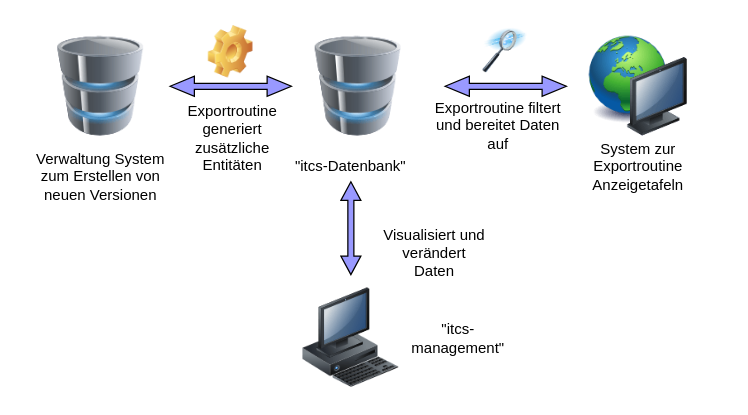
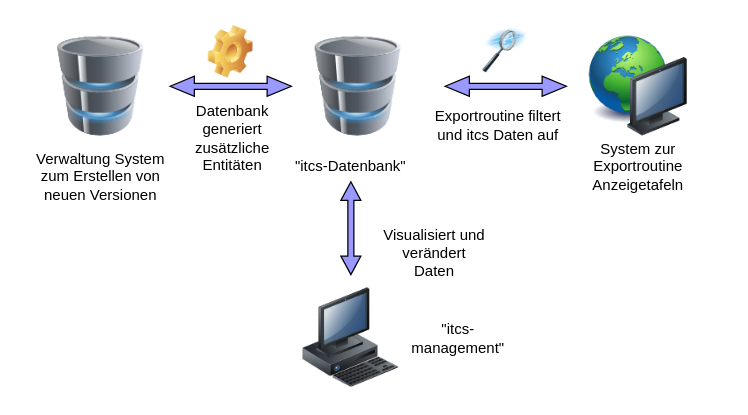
node "Exportroutine filtert und bereitet Daten auf": label "Exportroutine filtert und bereitet Daten auf" -> "Exportroutine filtert und itcs Daten auf"
node "Exportroutine generiert zusätzliche Entitäten": label "Exportroutine generiert zusätzliche Entitäten" -> "Datenbank generiert zusätzliche Entitäten"
